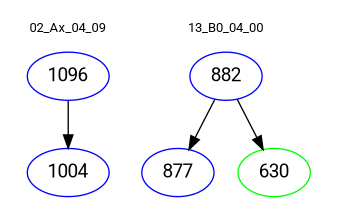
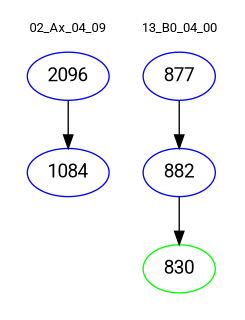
node "1096": label "1096" -> "2096"
edge "882" -> "877": reversed
node "1004": label "1004" -> "1084"
node "630": label "630" -> "830"
